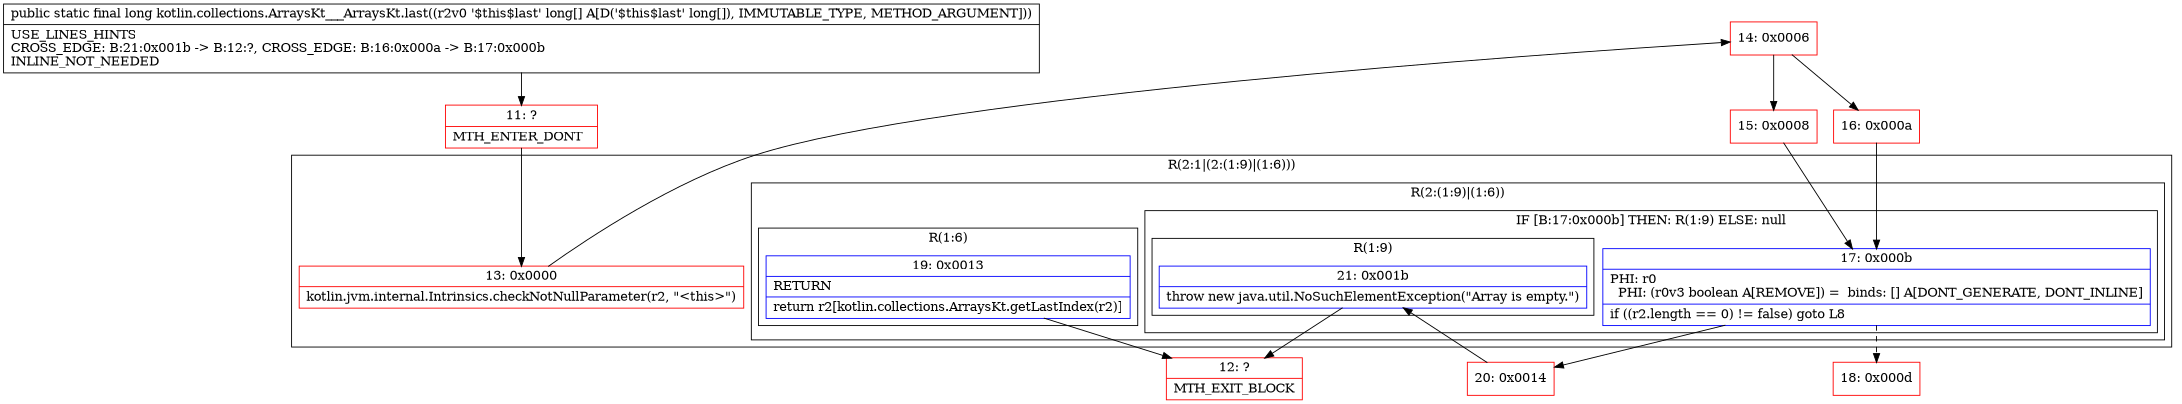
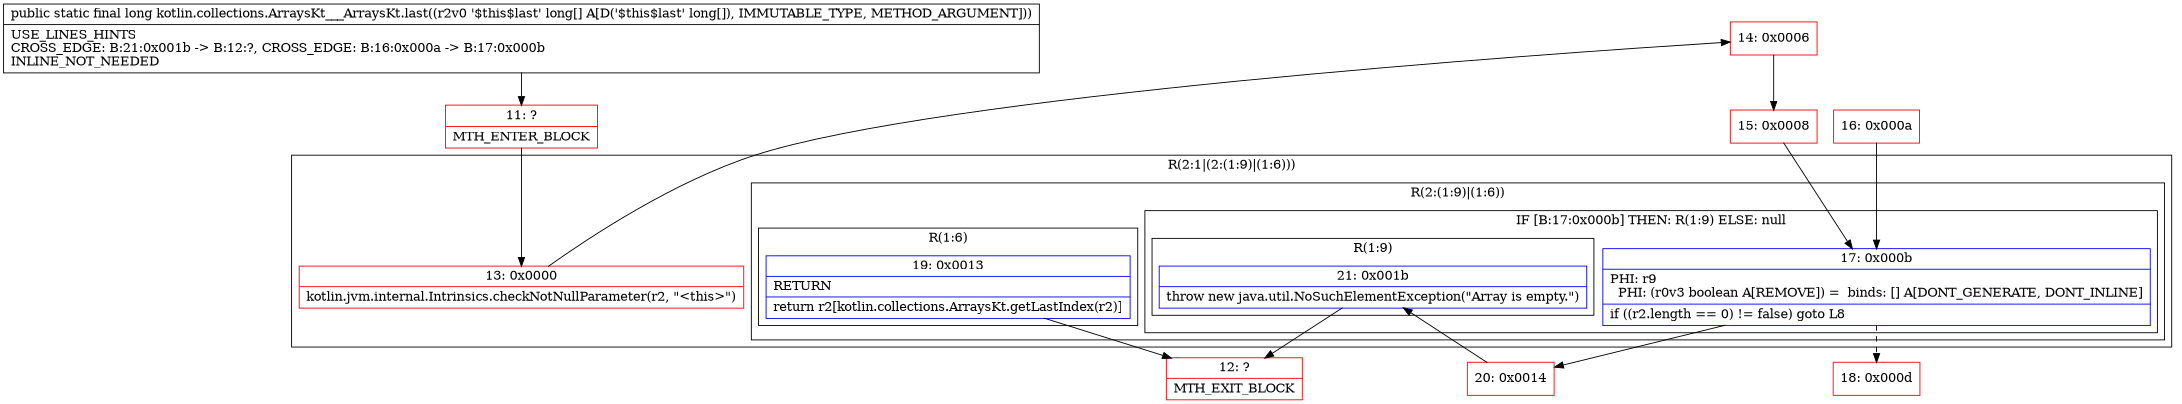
edge "14: 0x0006" -> "16: 0x000a": removed
node "11: ?": text "MTH_ENTER_DONT" -> "MTH_ENTER_BLOCK"
node "17: 0x000b": text "PHI: r0" -> "PHI: r9"
